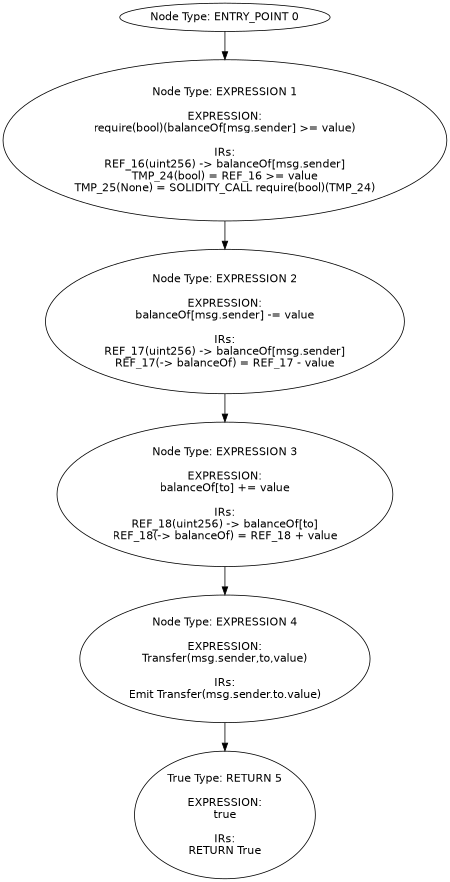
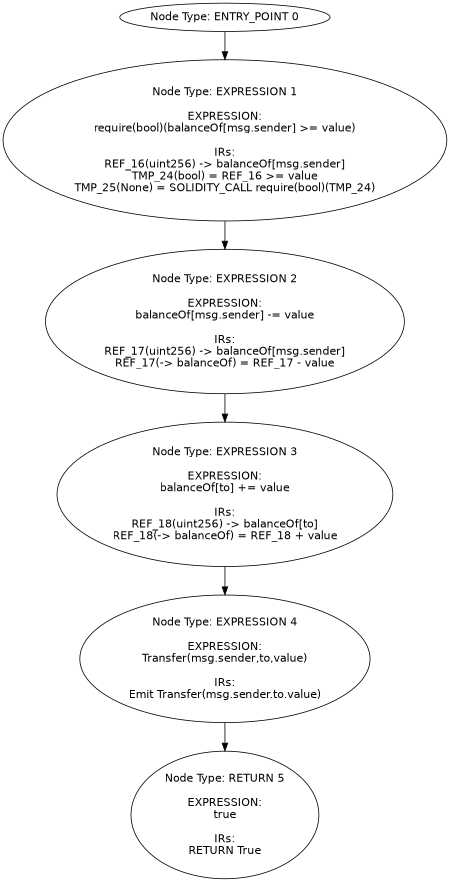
node "True Type: RETURN 5 EXPRESSION: true IRs: RETURN True": label "True Type: RETURN 5 EXPRESSION: true IRs: RETURN True" -> "Node Type: RETURN 5 EXPRESSION: true IRs: RETURN True"
